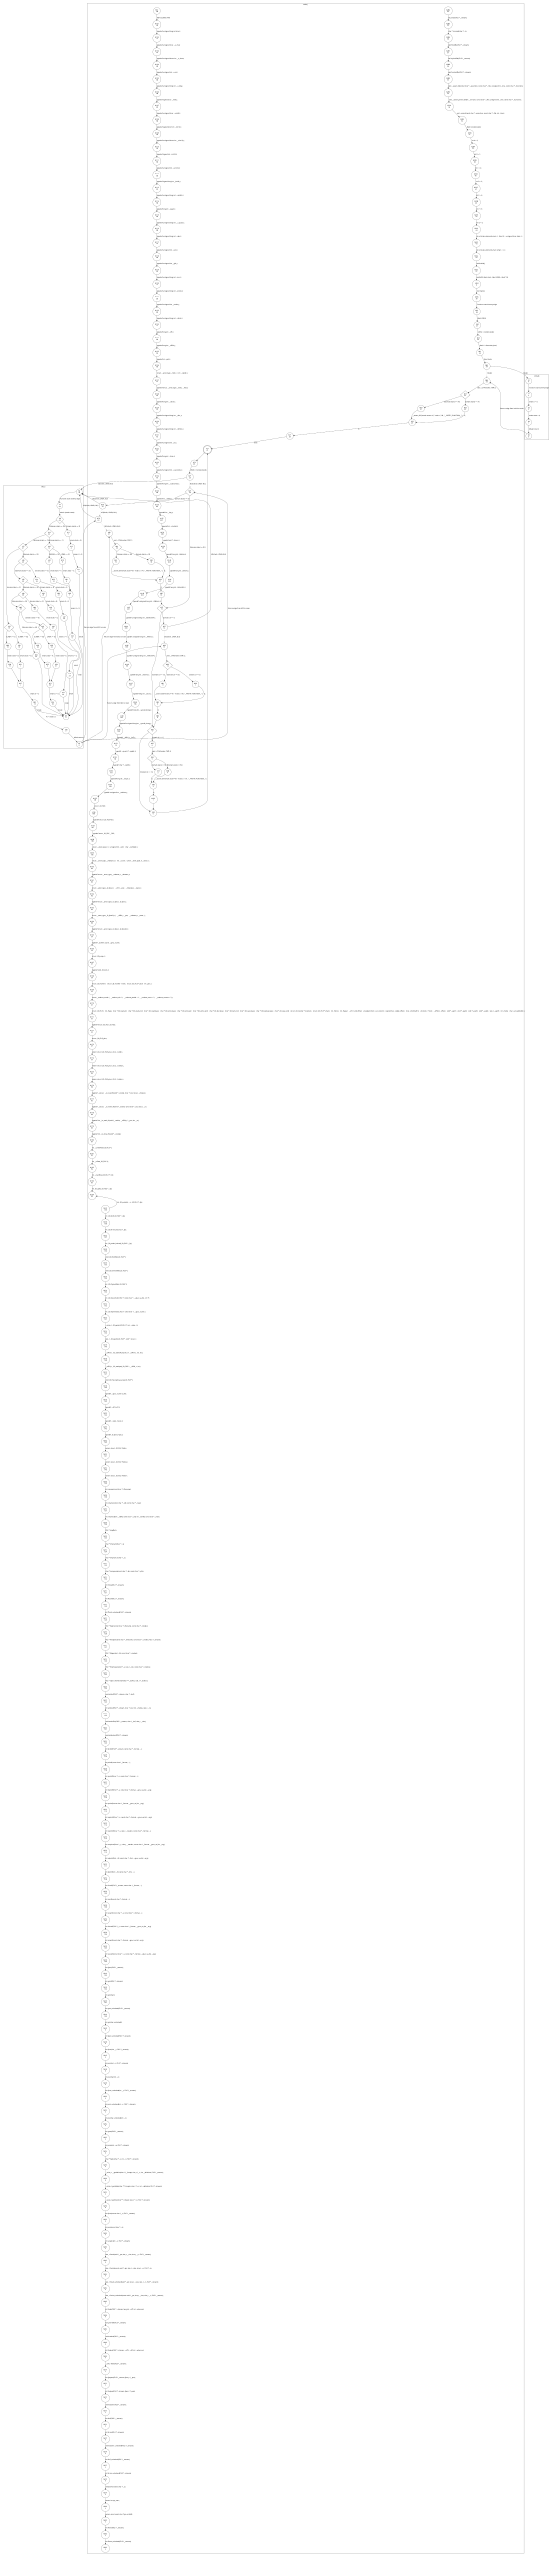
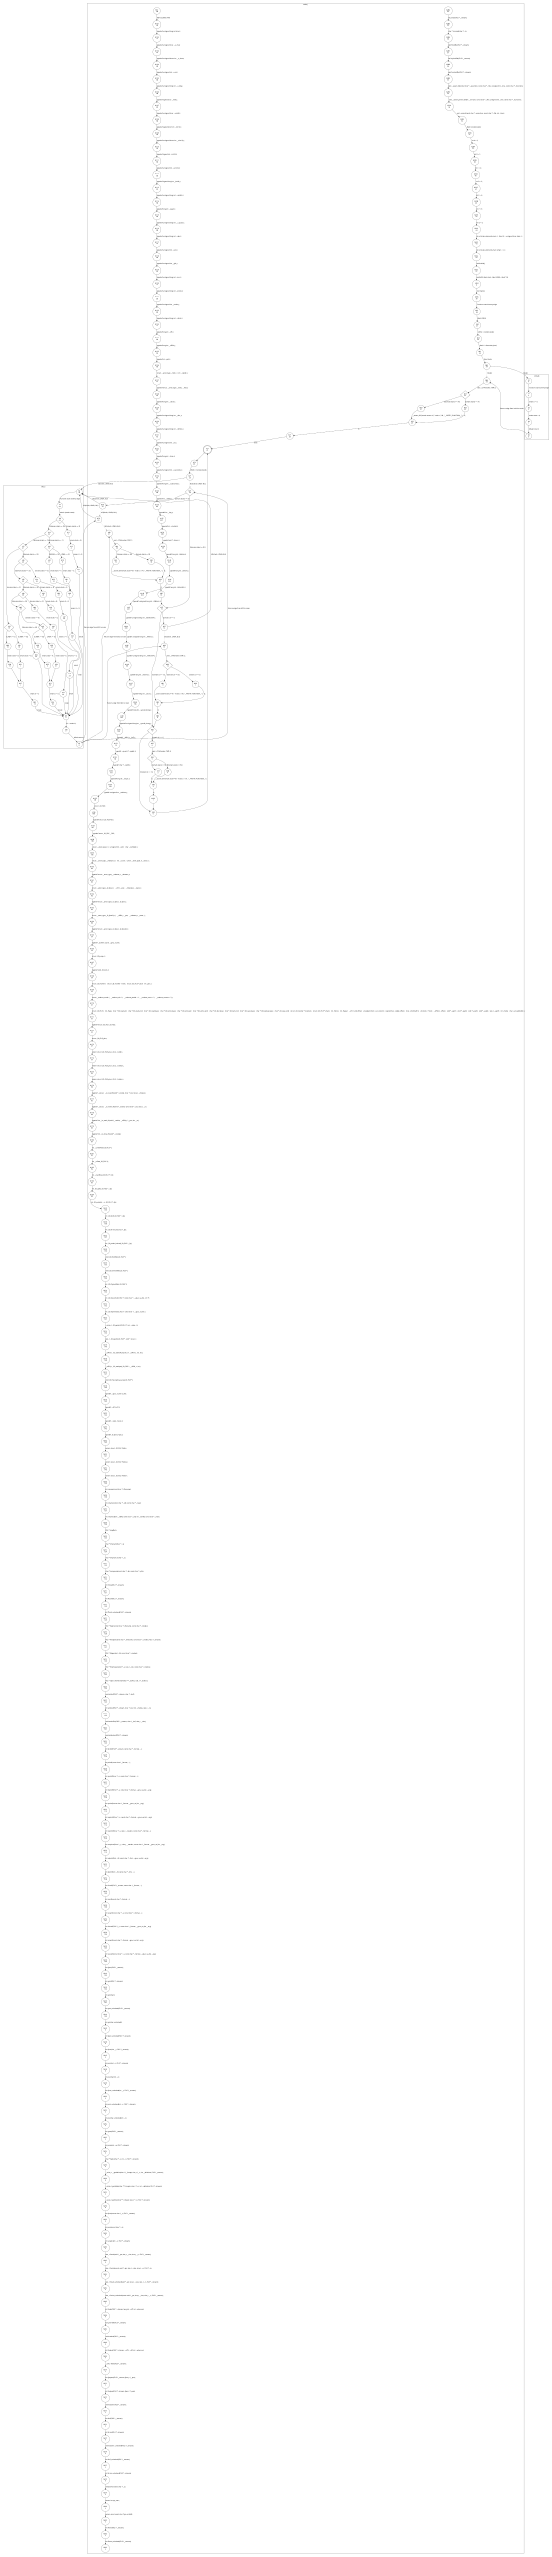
edge "N32 13" -> "N58 1": now "N9 2" -> "N58 1"
edge "N185 159" -> "N184 160": reversed
